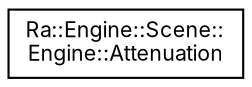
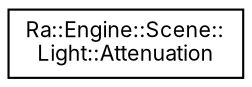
node "Ra::Engine::Scene:: Engine::Attenuation": label "Ra::Engine::Scene:: Engine::Attenuation" -> "Ra::Engine::Scene:: Light::Attenuation"
